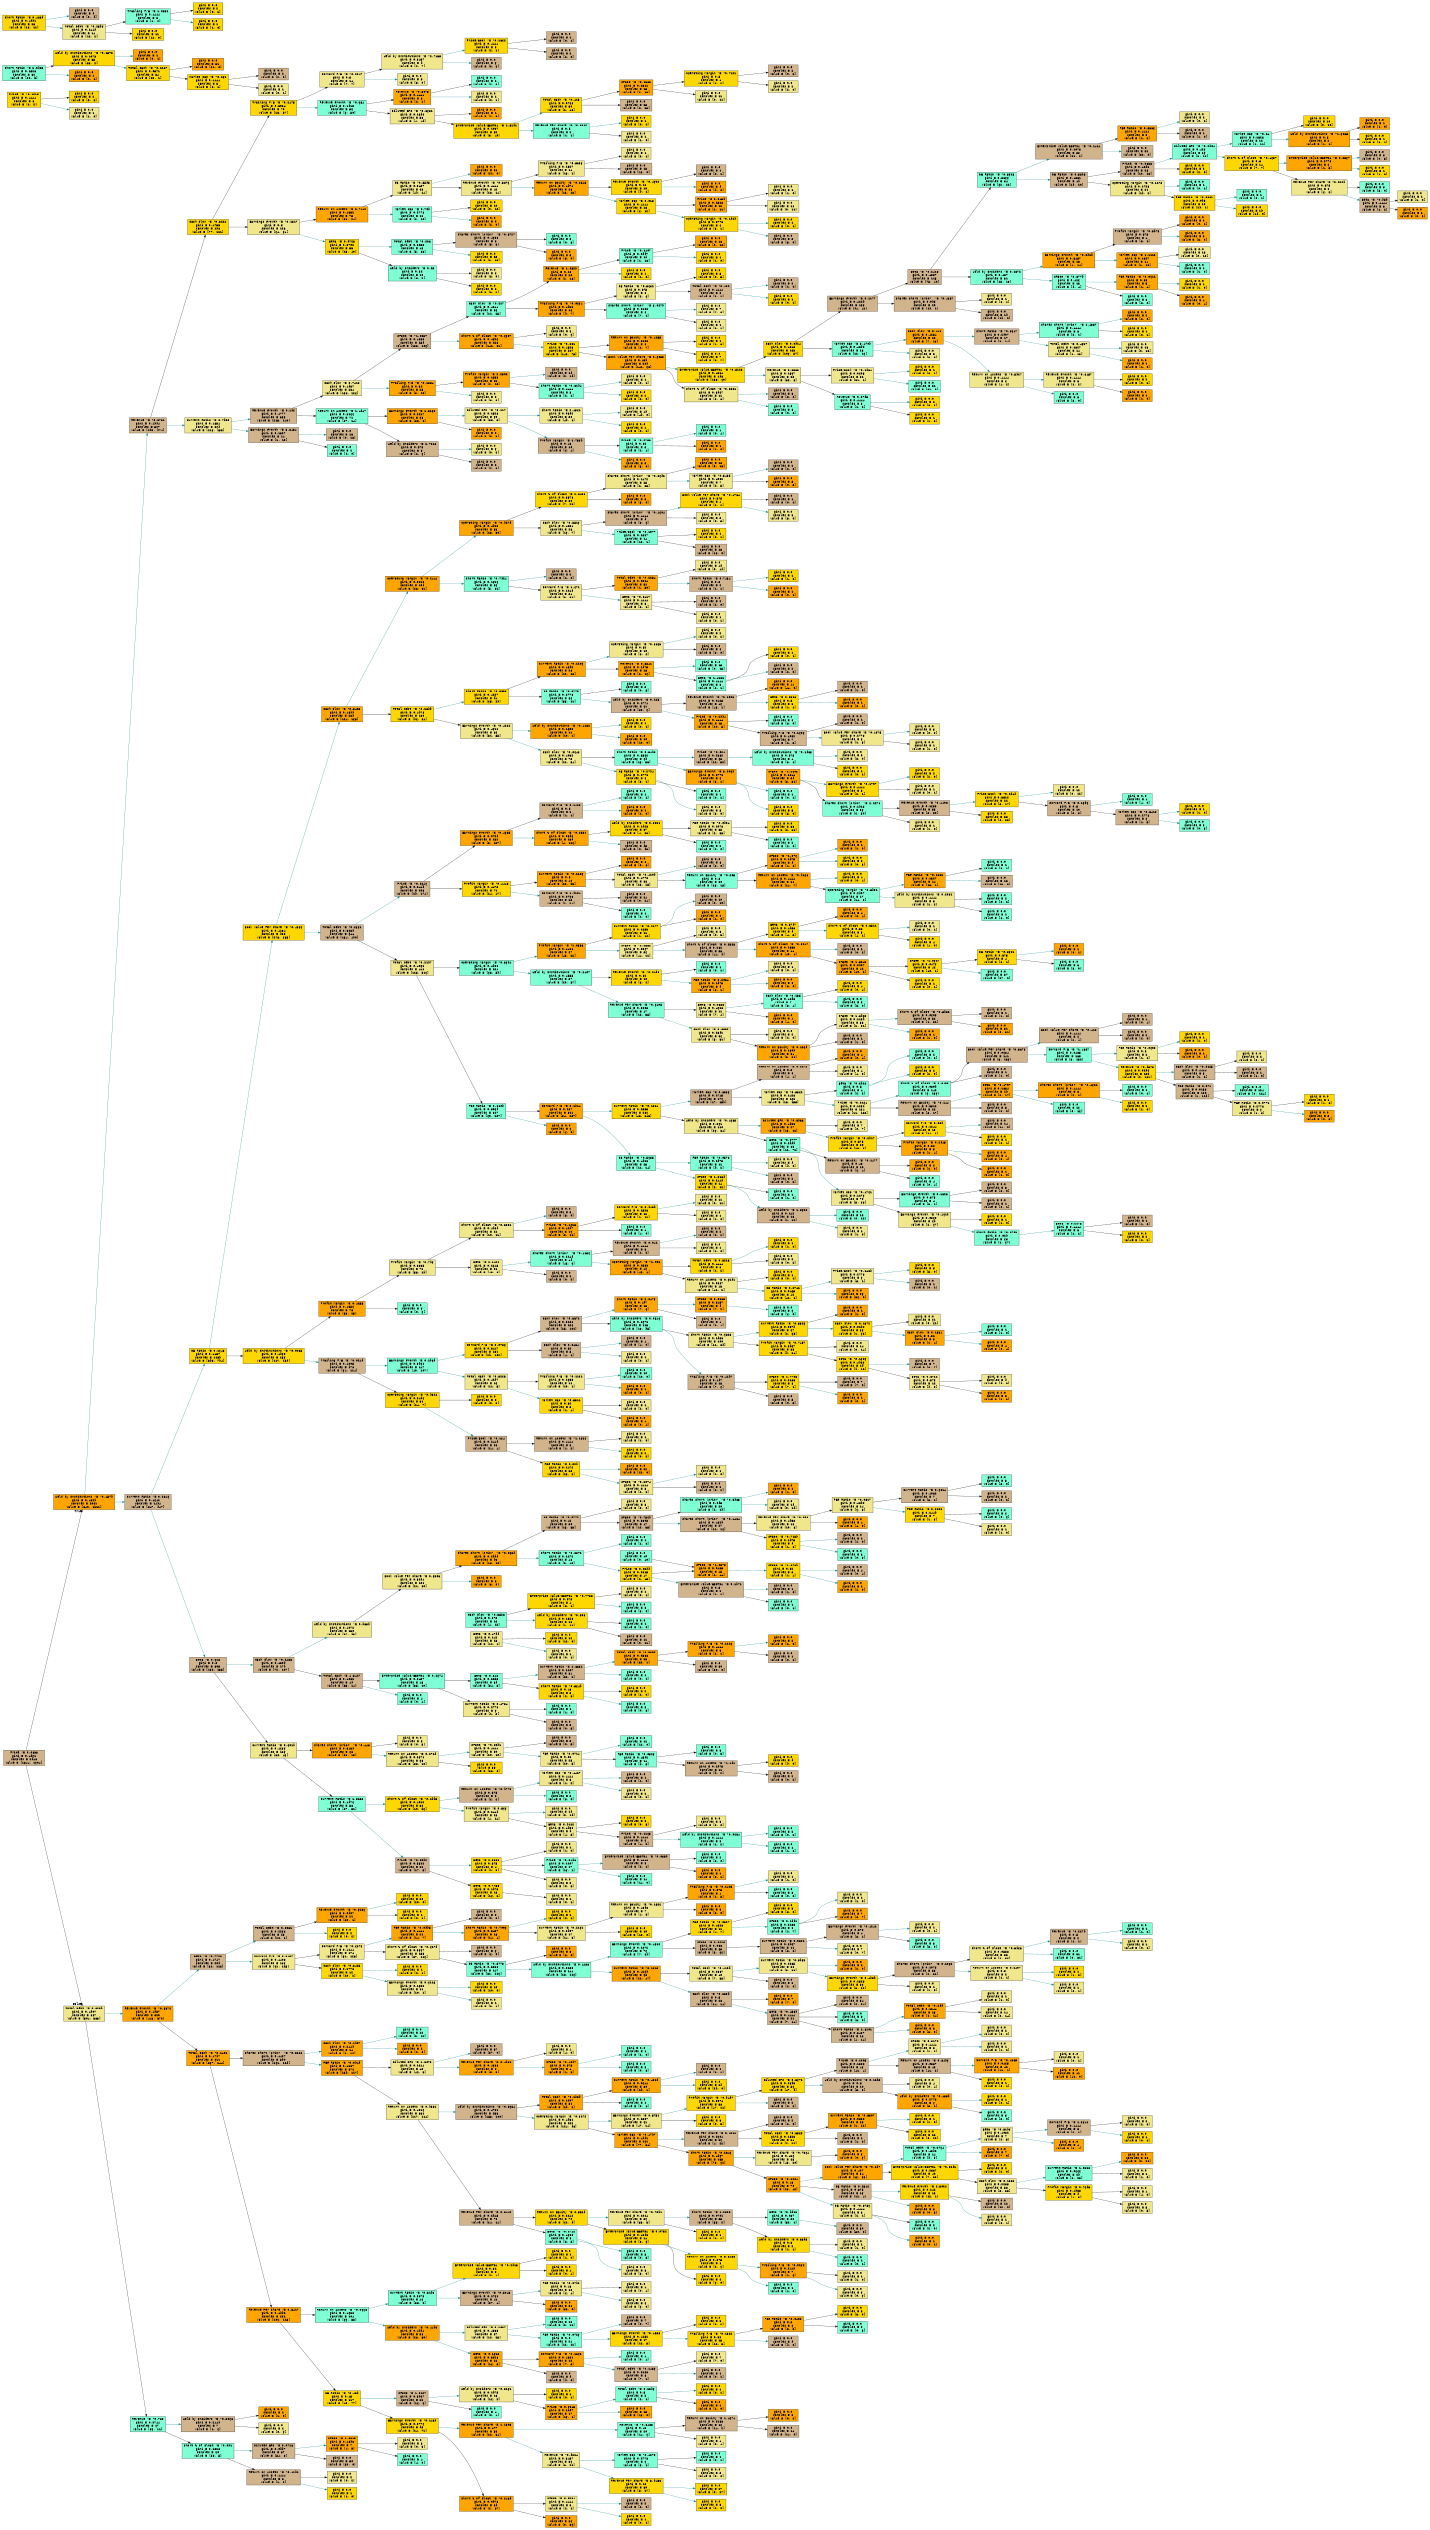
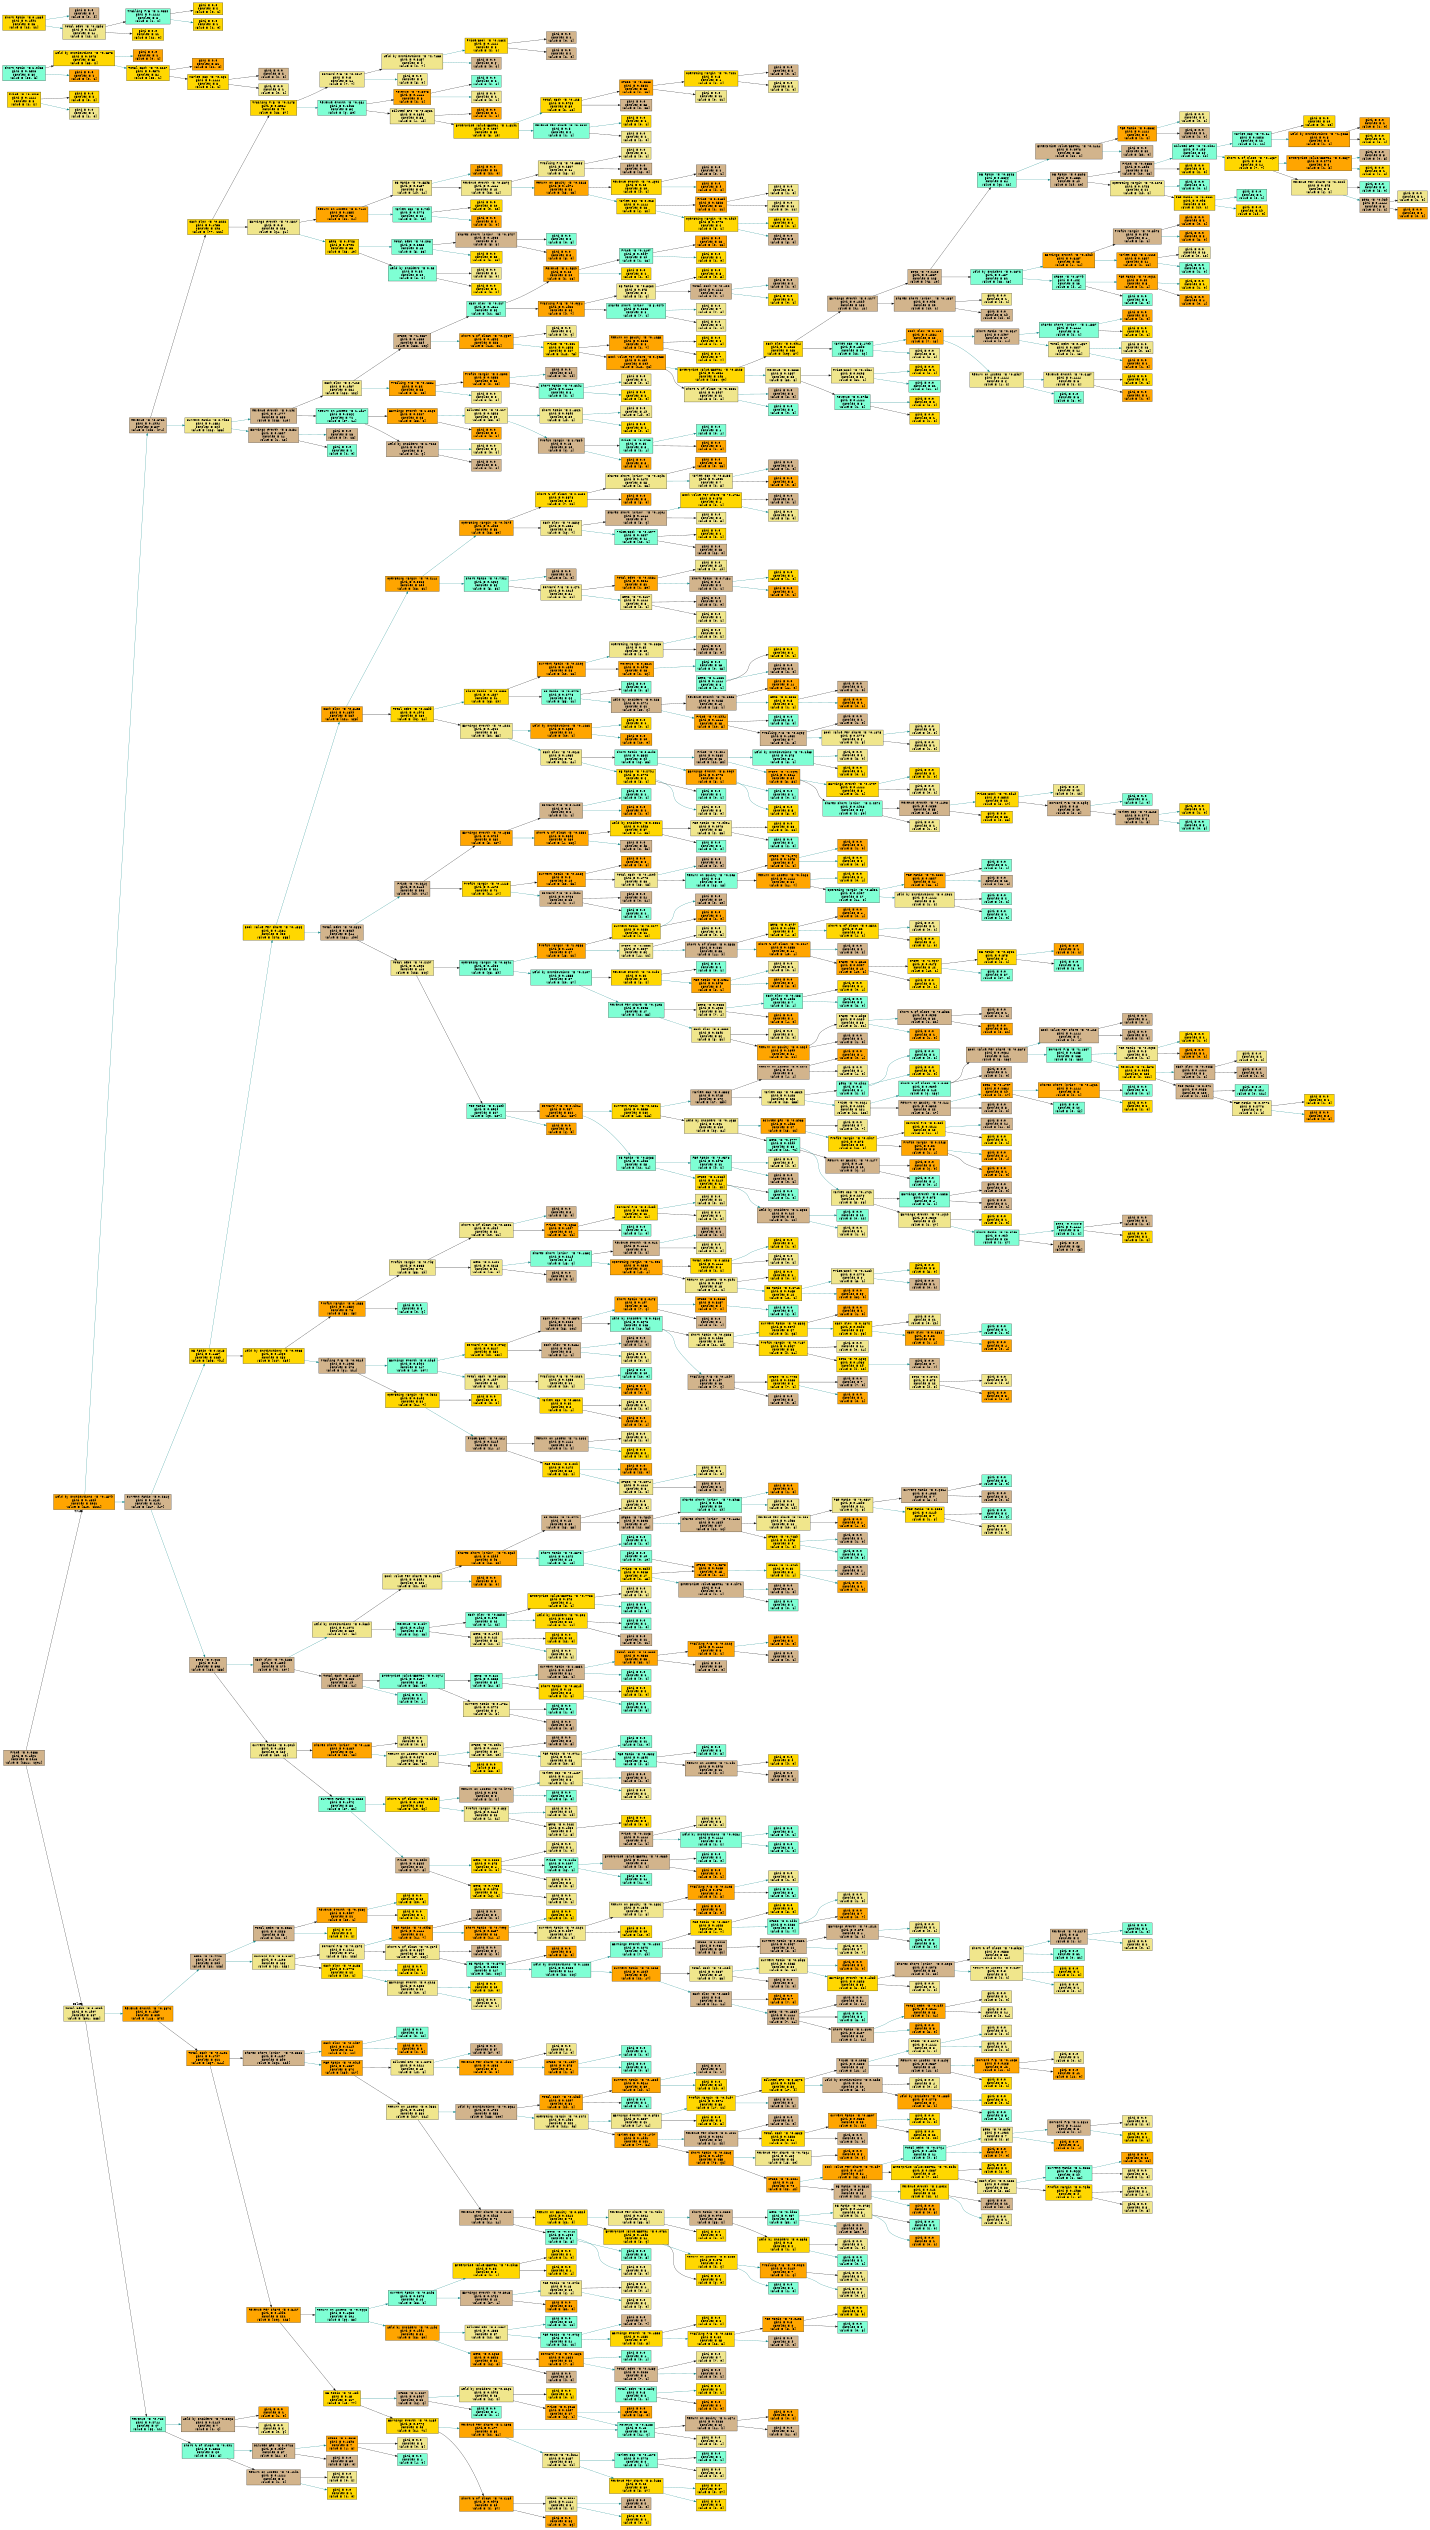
edge "Revenue <= 0.3341 gini = 0.1975 samples = 18 value = [2, 16]" -> "Beta <= 1.4282 gini = 0.4444 samples = 3 value = [2, 1]": removed
edge "Price <= -0.024 gini = 0.2882 samples = 63 value = [11, 52]" -> "SP500 <= -1.2606 gini = 0.2344 samples = 59 value = [8, 51]": added
node "Cash Flow <= -0.135 gini = 0.4898 value = 7 value = [3, 4]": label "Cash Flow <= -0.135 gini = 0.4898 value = 7 value = [3, 4]" -> "Cash Flow <= -0.135 gini = 0.4898 samples = 7 value = [3, 4]"
edge "Beta <= -0.4707 gini = 0.1884 samples = 19 value = [2, 17]" -> "gini = 0.0 samples = 16 value = [0, 16]": color teal -> black
node "gini = 0.0 samples = 65 value = [0, 65]": added
edge "Beta <= -0.1686 gini = 0.4986 samples = 19 value = [9, 10]" -> "Beta <= 0.8721 gini = 0.375 samples = 12 value = [9, 3]": removed
node "Revenue <= 0.597 gini = 0.4946 samples = 29 value = [16, 13]": added
edge "Beta <= 0.9112 gini = 0.4938 samples = 9 value = [4, 5]" -> "Price <= -0.1165 gini = 0.4444 samples = 6 value = [4, 2]": removed
edge "SP500 <= -0.3204 gini = 0.48 samples = 70 value = [28, 42]" -> "DE Ratio <= -0.3756 gini = 0.4444 samples = 3 value = [2, 1]": now "Beta <= -0.9988 gini = 0.037 samples = 53 value = [52, 1]" -> "DE Ratio <= -0.3756 gini = 0.4444 samples = 3 value = [2, 1]"
edge "Price <= 0.6043 gini = 0.1107 samples = 17 value = [16, 1]" -> "Total Debt <= 0.2896 gini = 0.5 samples = 2 value = [1, 1]": now "Price <= 0.6043 gini = 0.1107 samples = 17 value = [16, 1]" -> "Revenue <= -0.3438 gini = 0.42 samples = 20 value = [14, 6]"
